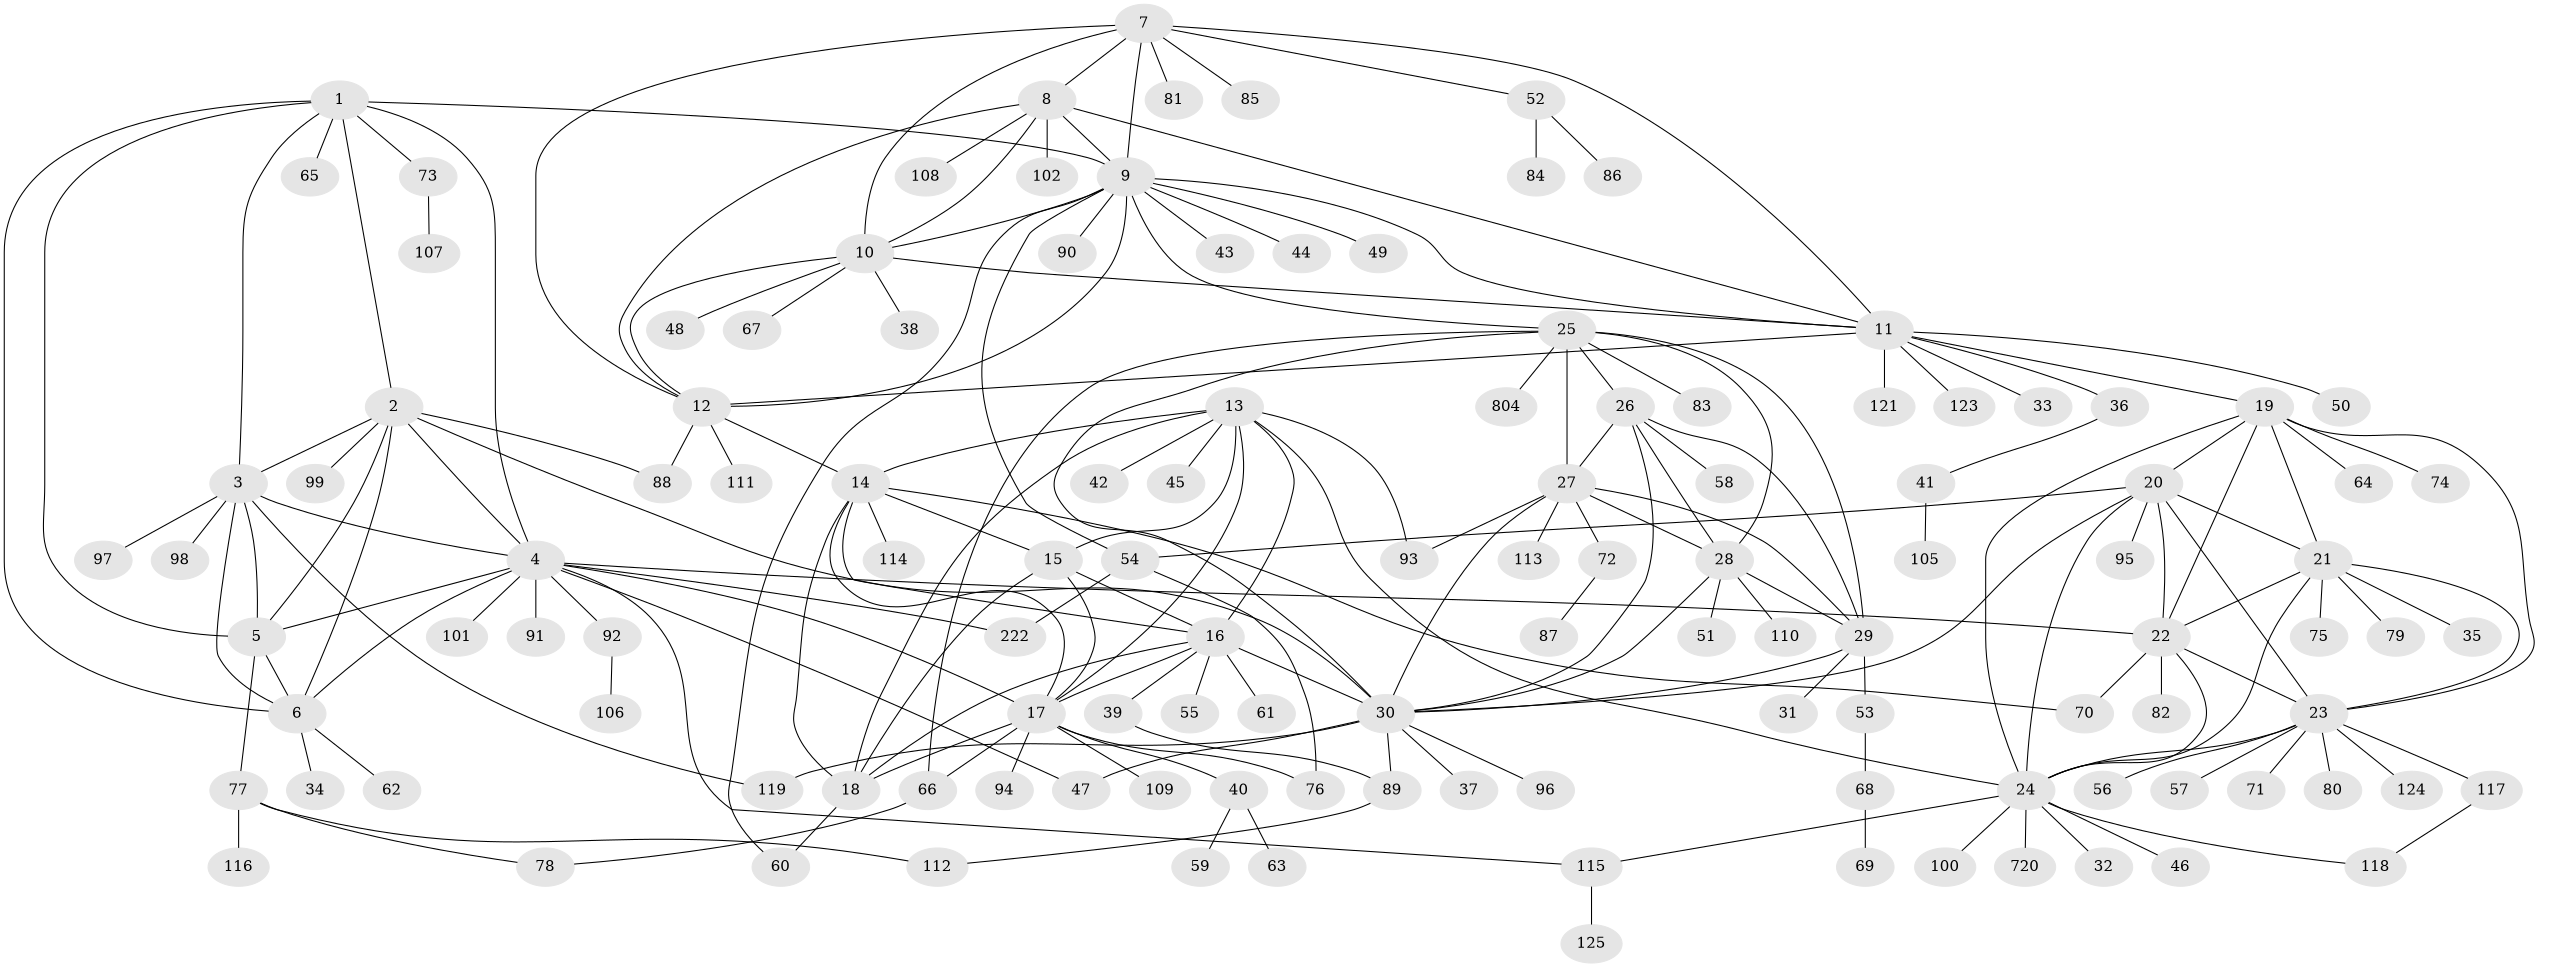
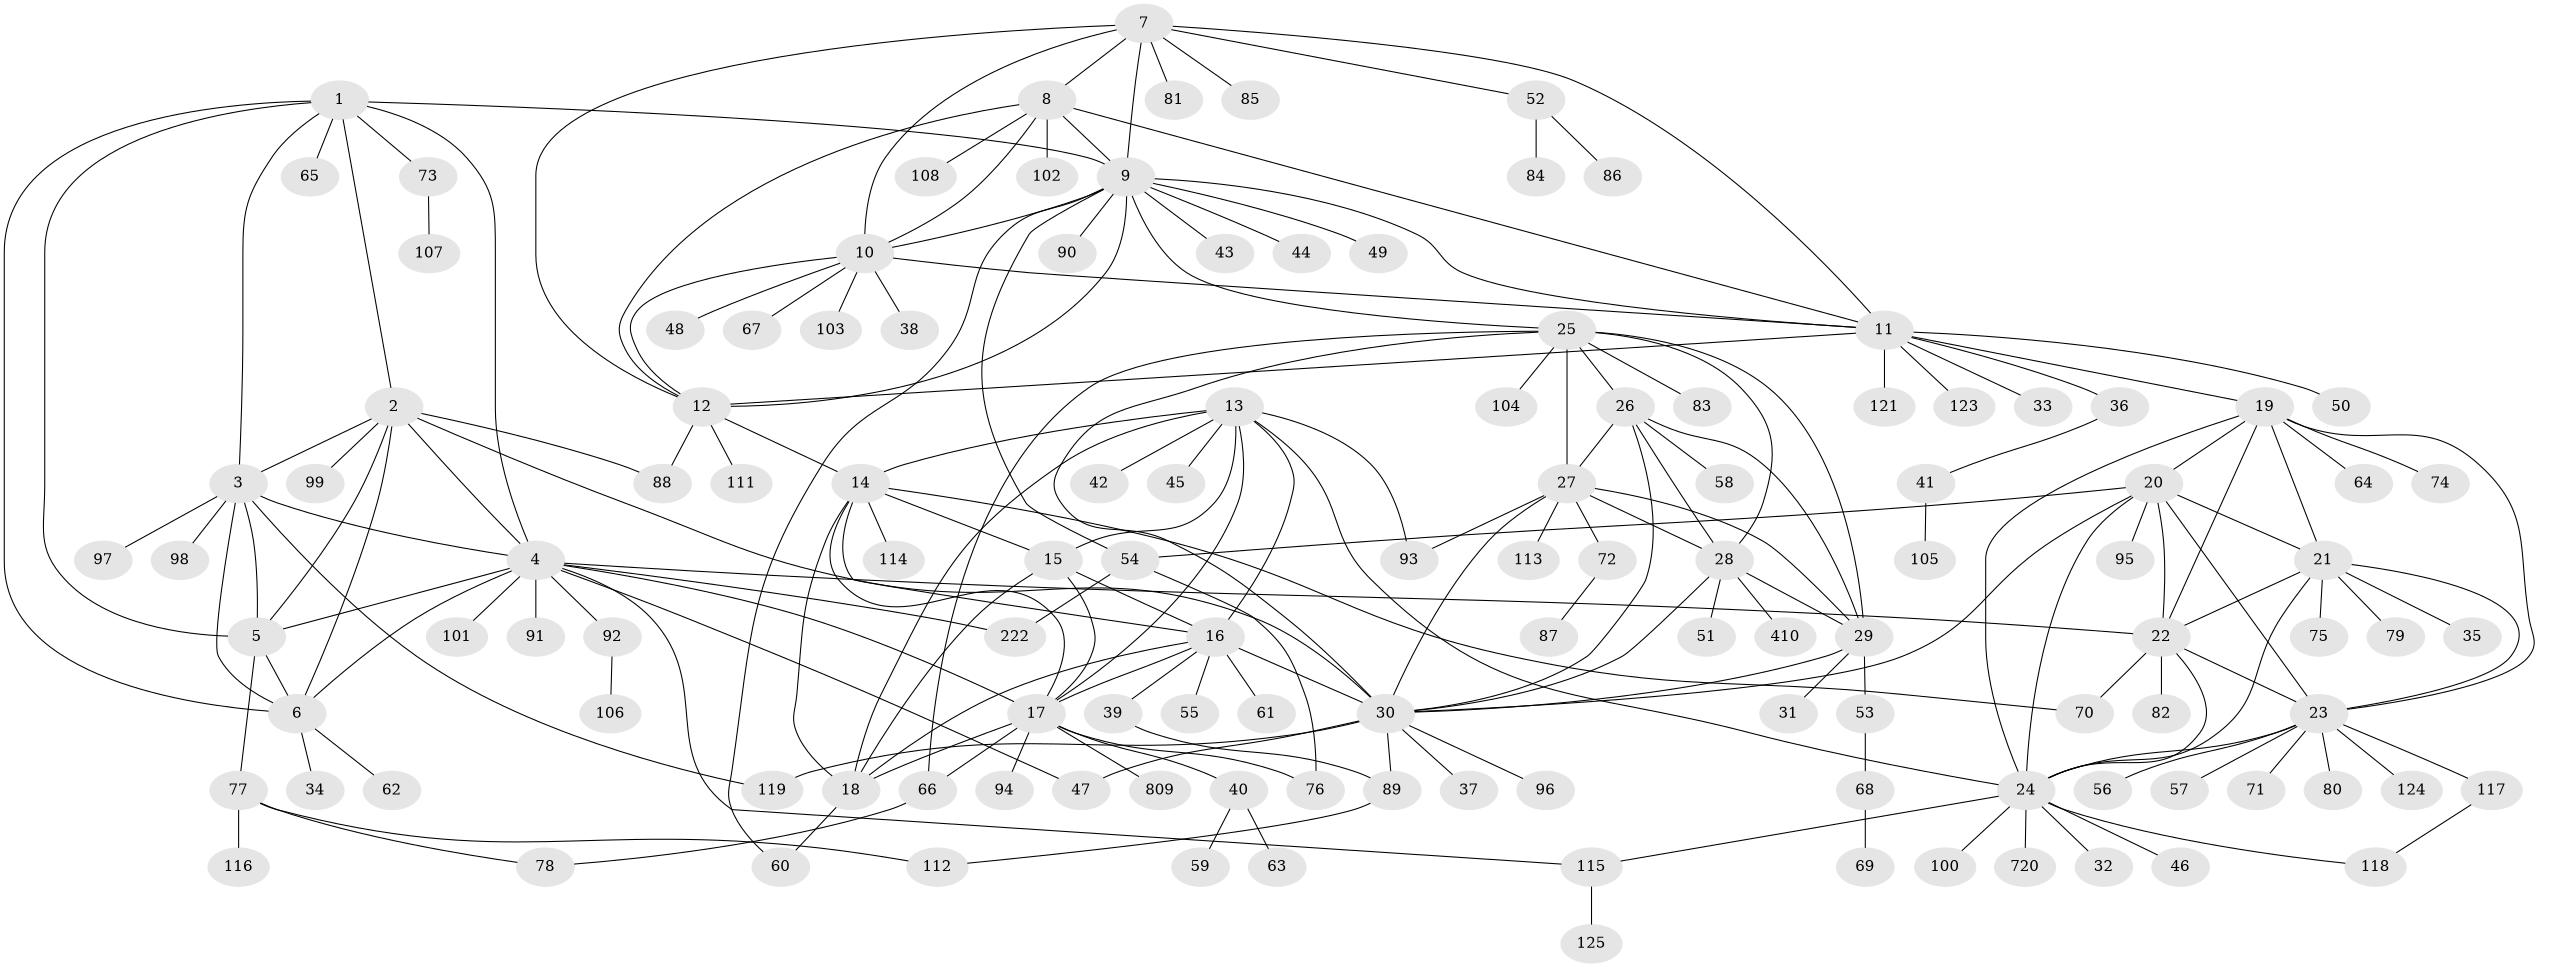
node "103": added
node "804": label "804" -> "104"
node "110": label "110" -> "410"
node "109": label "109" -> "809"
